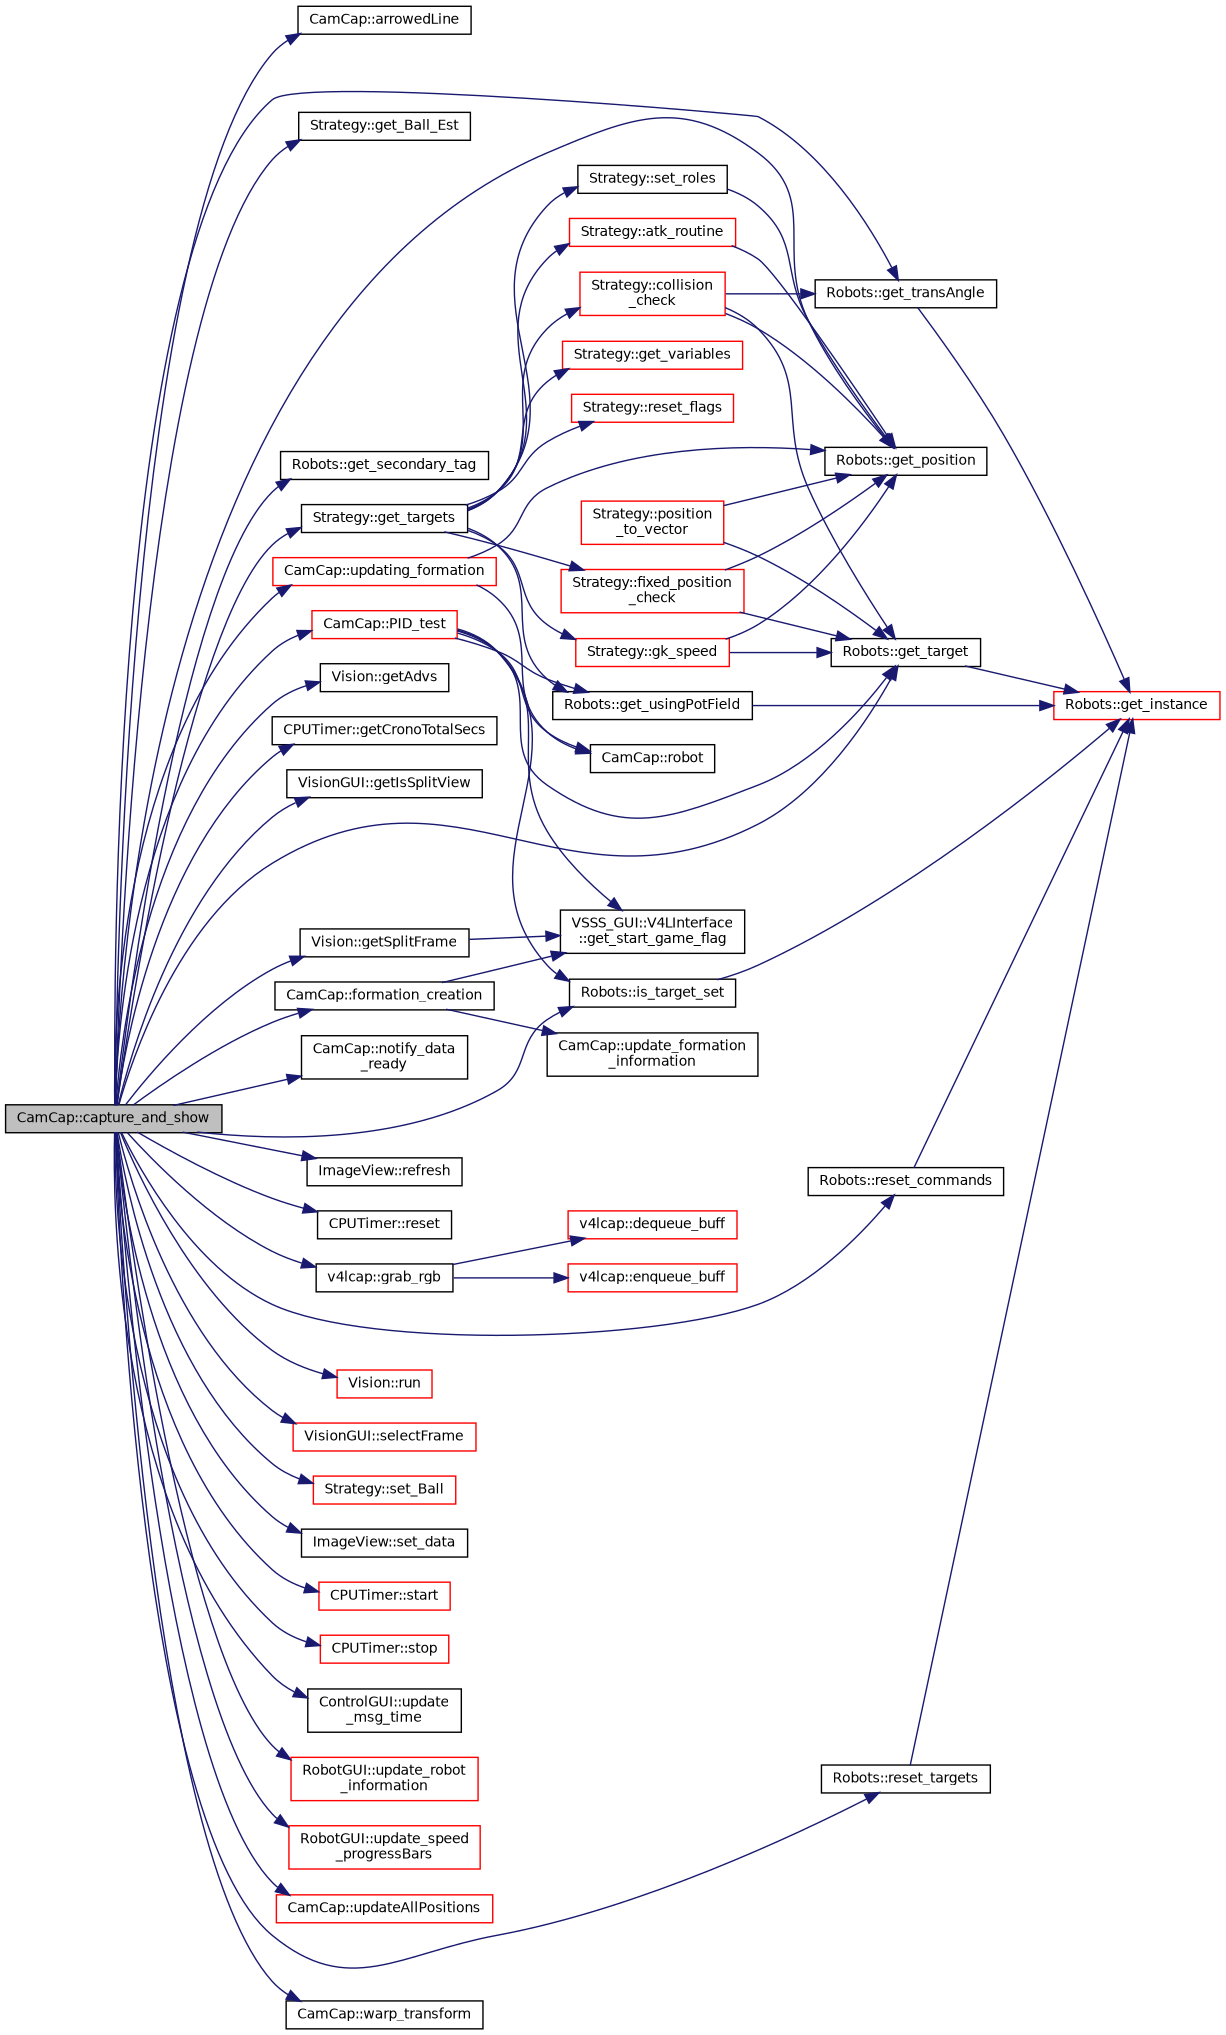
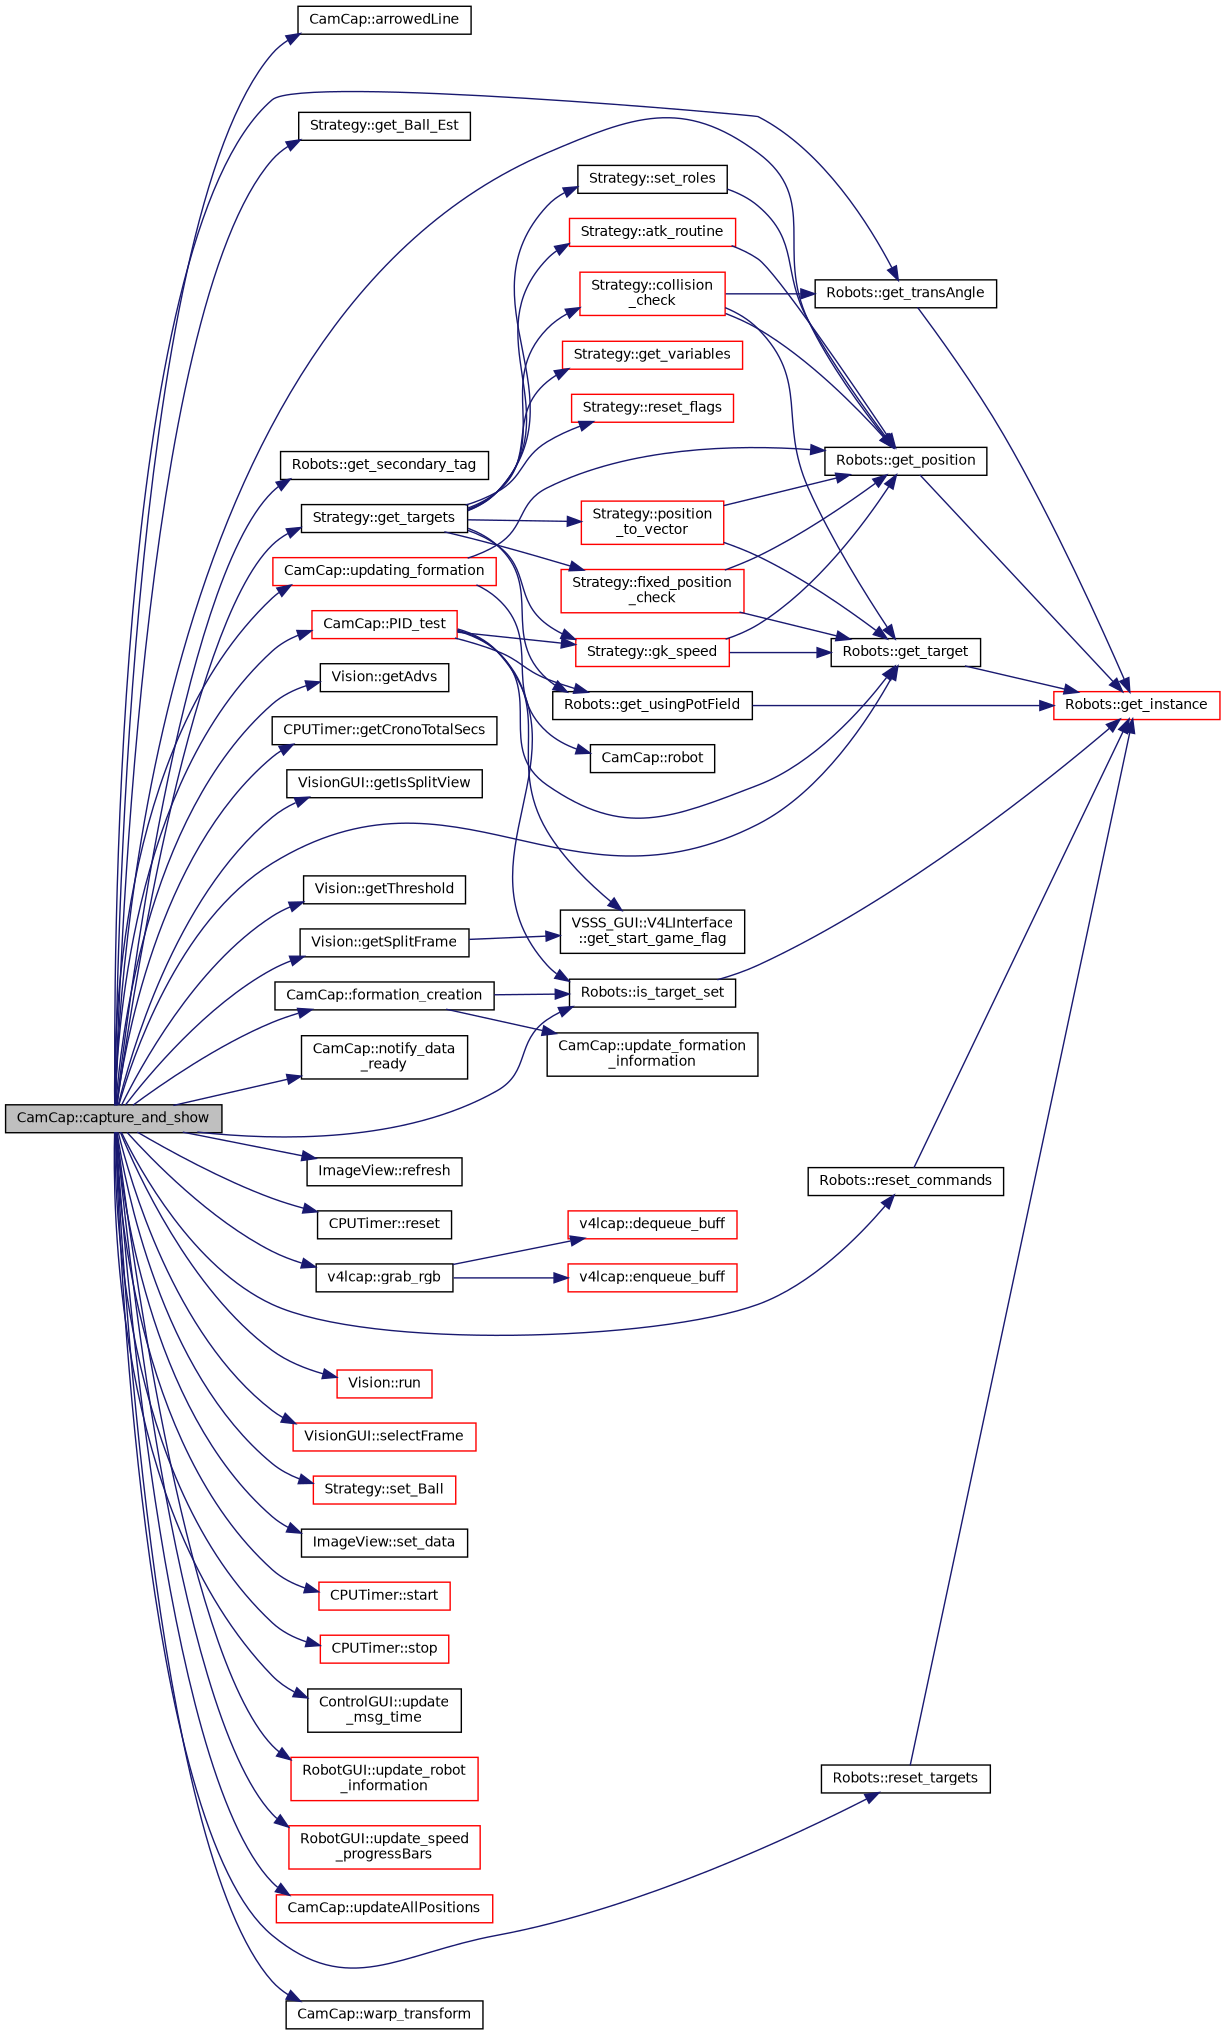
edge "Strategy::get_targets" -> "Strategy::position _to_vector": added
edge "Robots::get_position" -> "Robots::get_instance": added
edge "CamCap::PID_test" -> "CamCap::robot": now "CamCap::PID_test" -> "Strategy::gk_speed"
node "Vision::getThreshold": added
edge "CamCap::formation_creation" -> "VSSS_GUI::V4LInterface ::get_start_game_flag": now "CamCap::formation_creation" -> "Robots::is_target_set"
